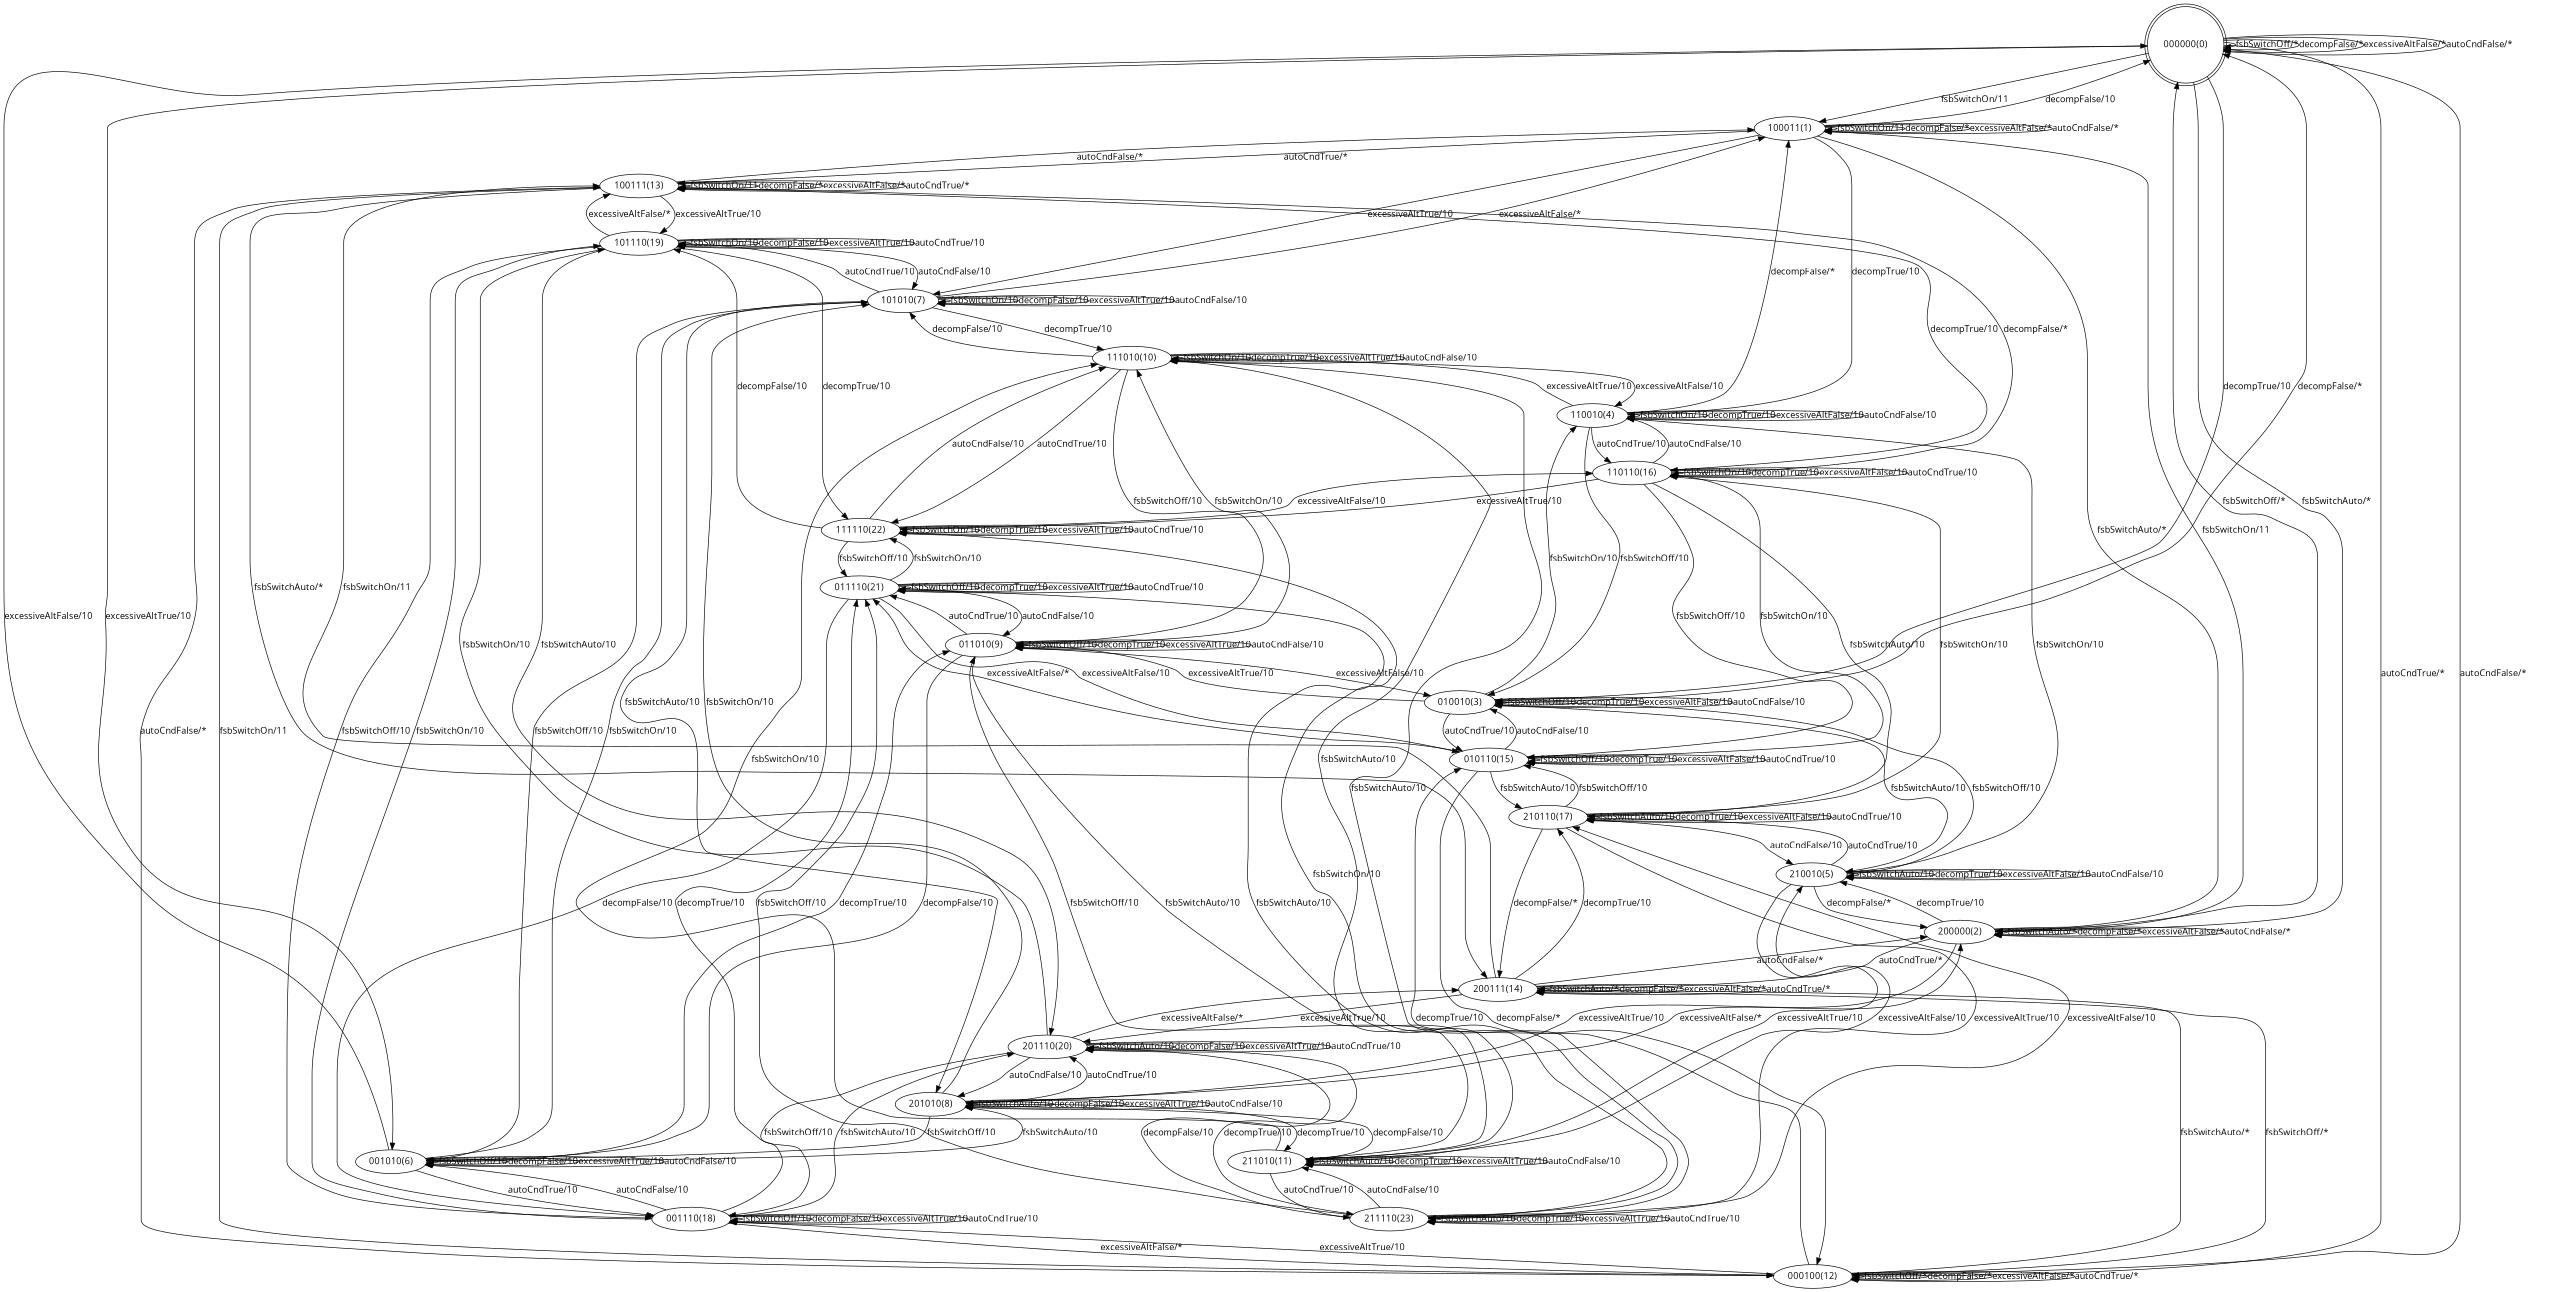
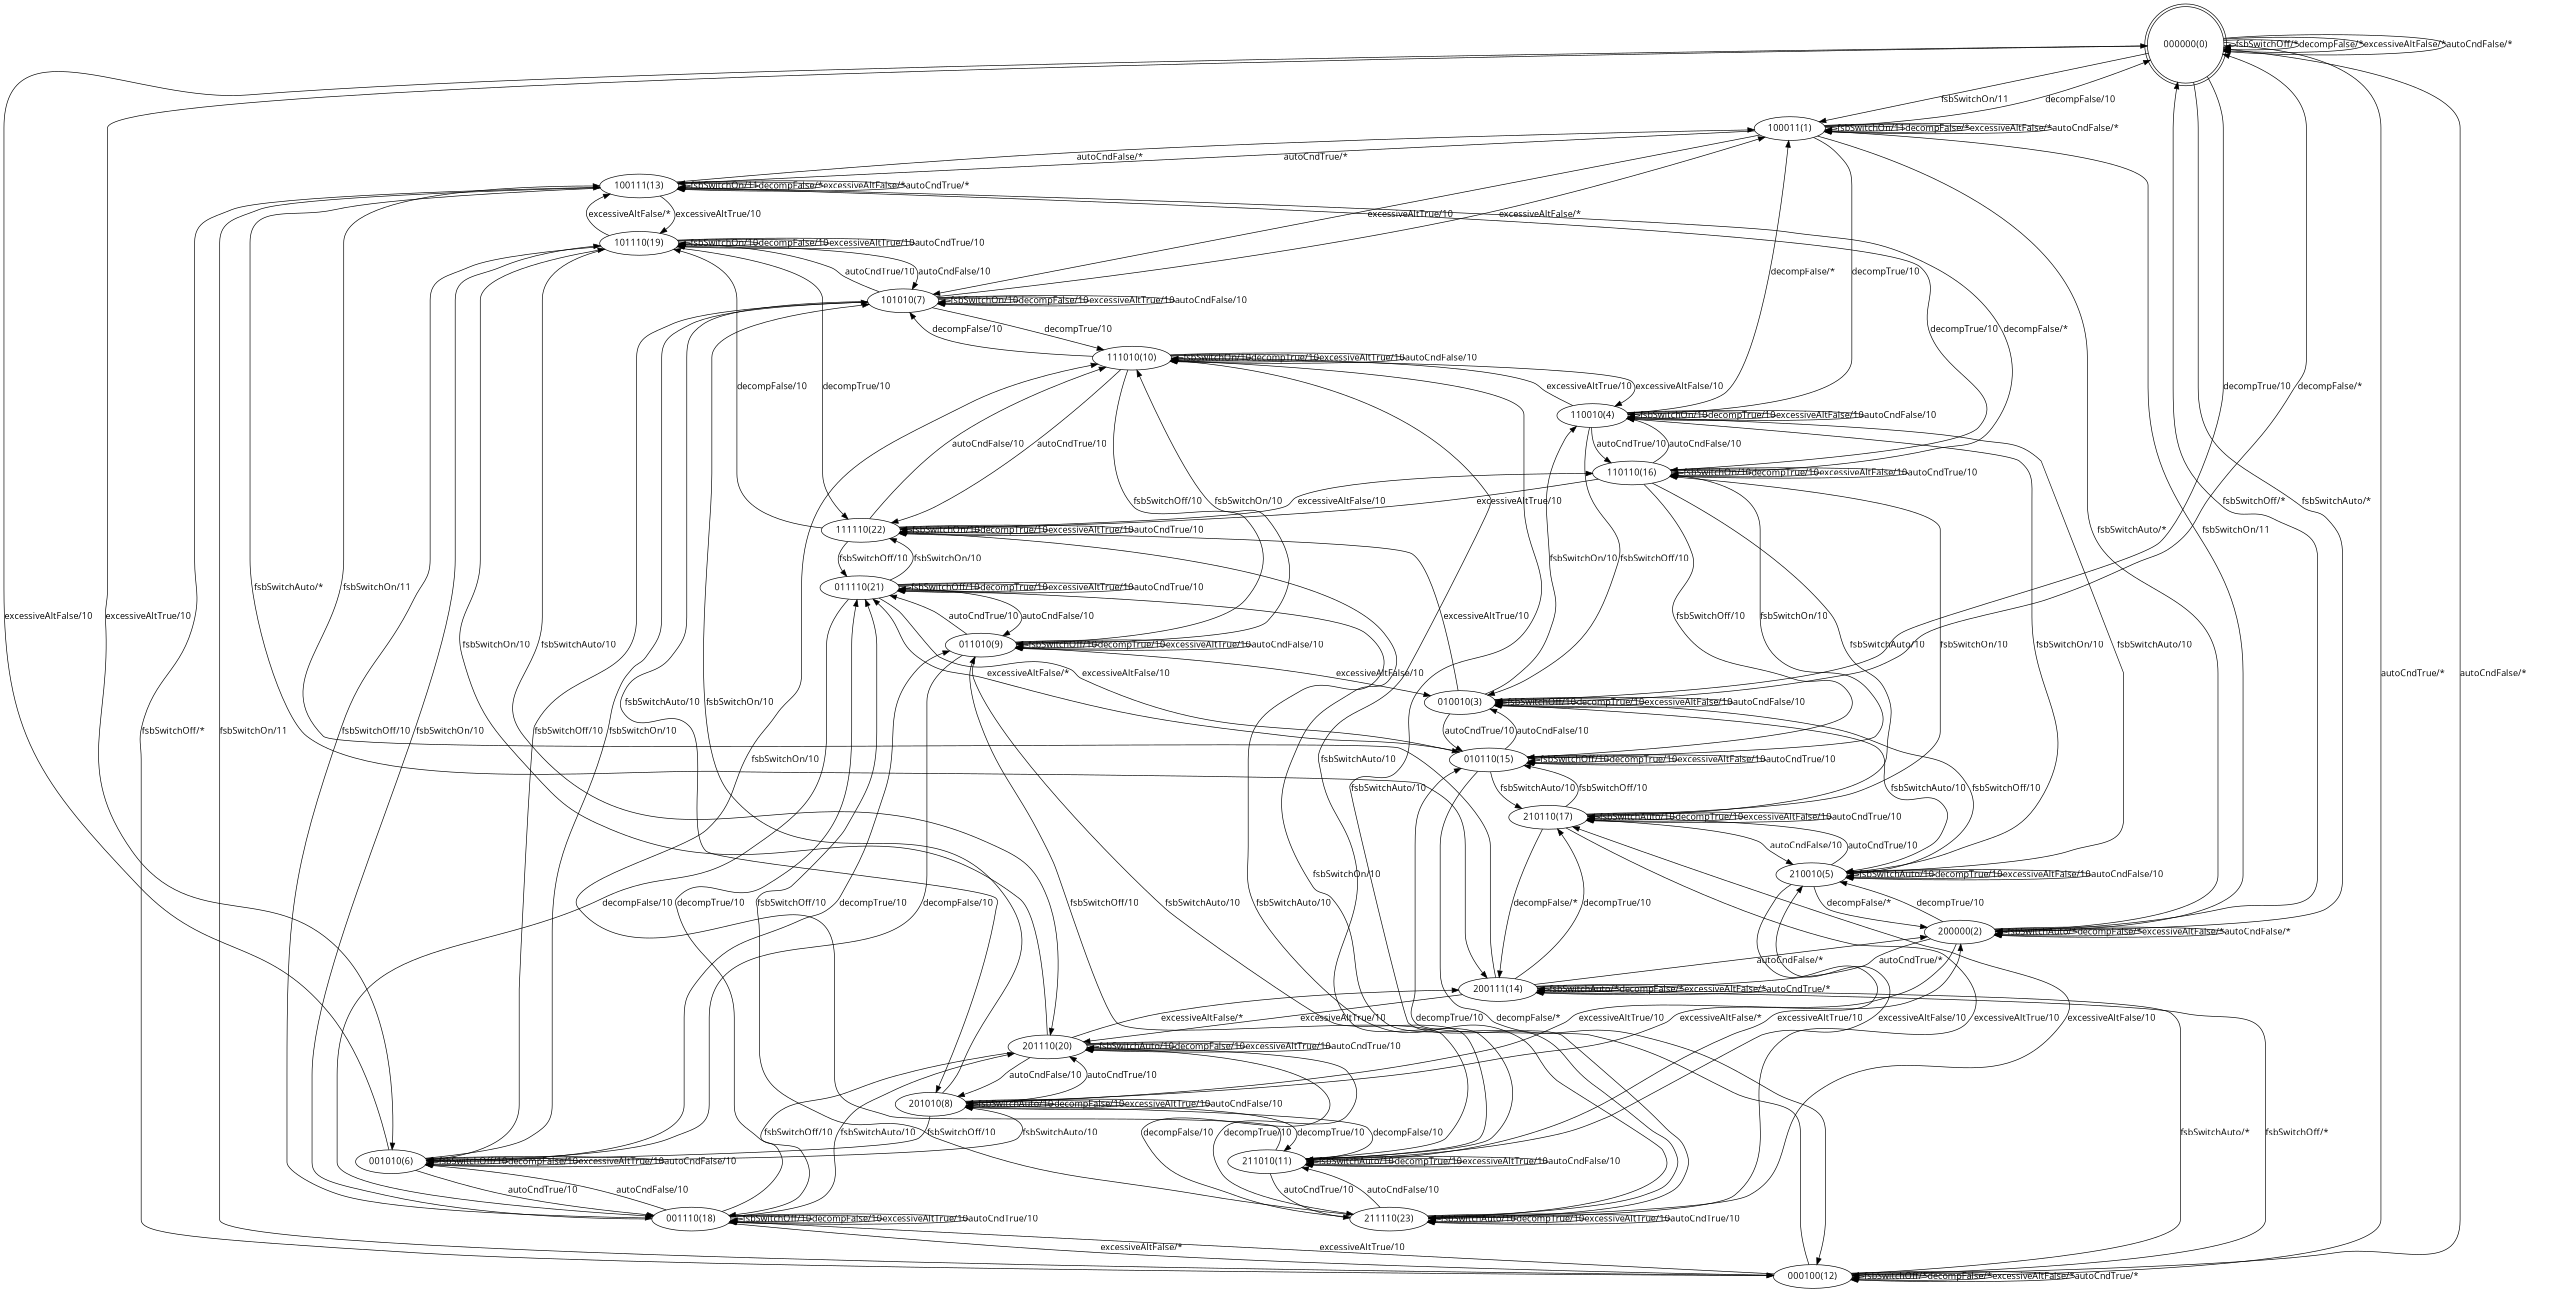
edge "110010(4)" -> "210010(5)": added, label "fsbSwitchAuto/10"
edge "010010(3)" -> "011010(9)": now "010010(3)" -> "111110(22)"
edge "100111(13)" -> "000100(12)": label "autoCndFalse/*" -> "fsbSwitchOff/*"
